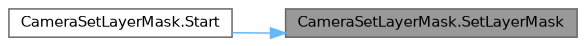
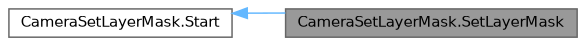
edge "CameraSetLayerMask.Start" -> "CameraSetLayerMask.SetLayerMask": reversed
